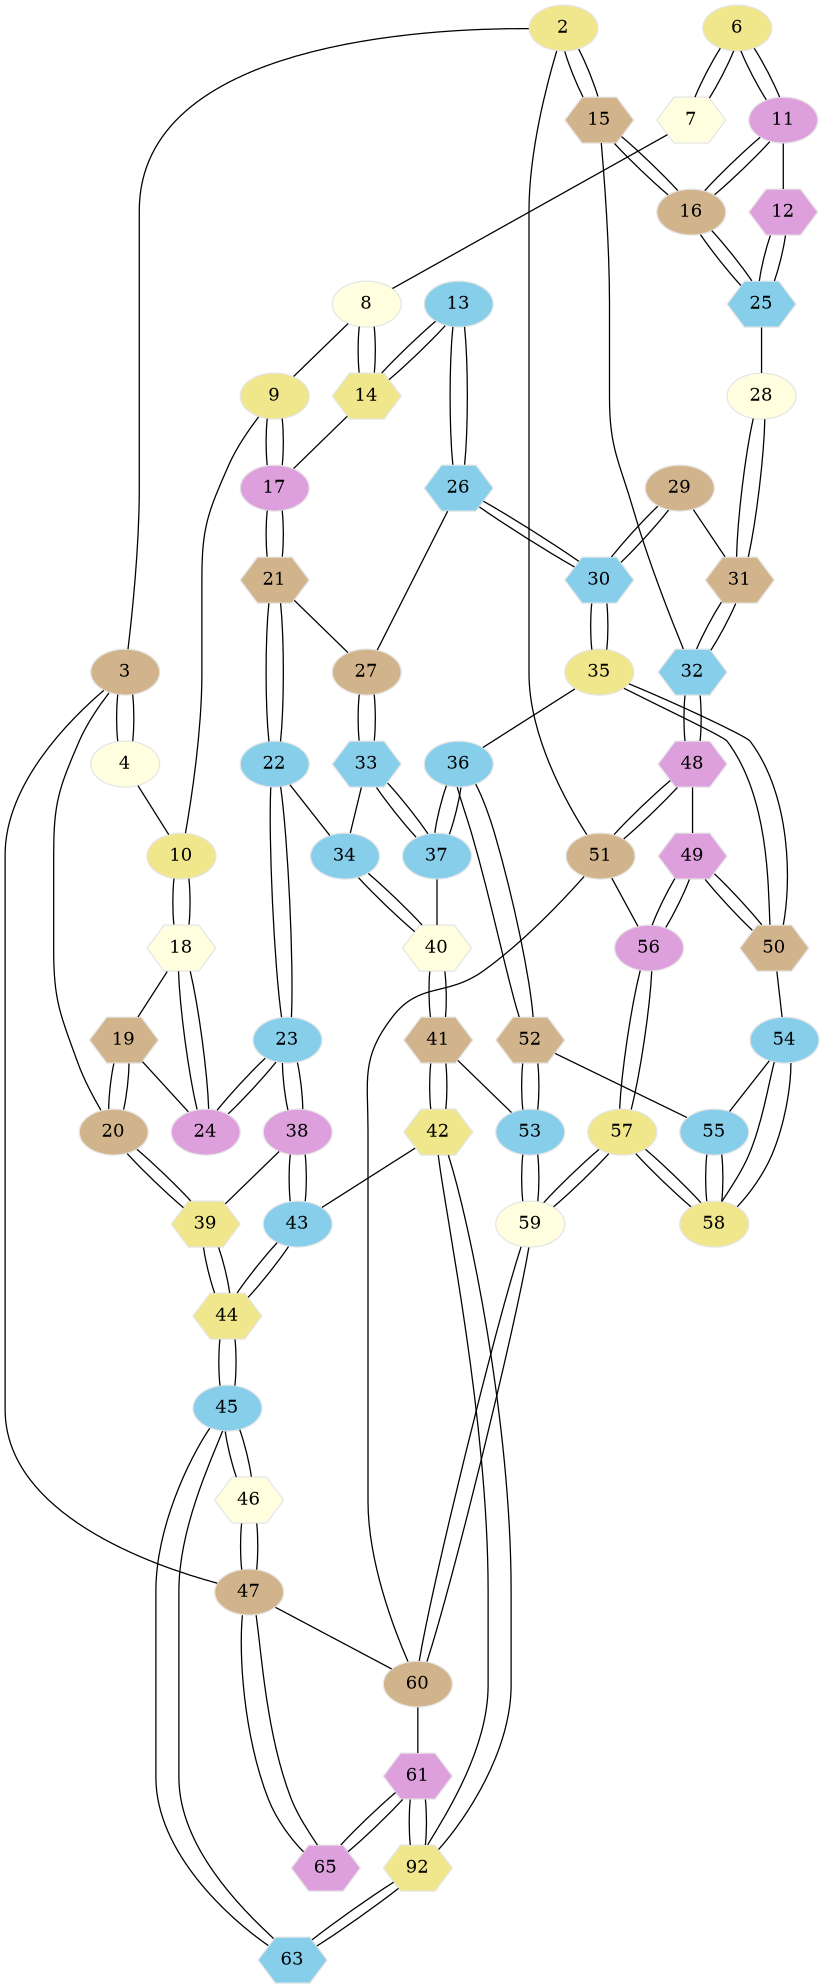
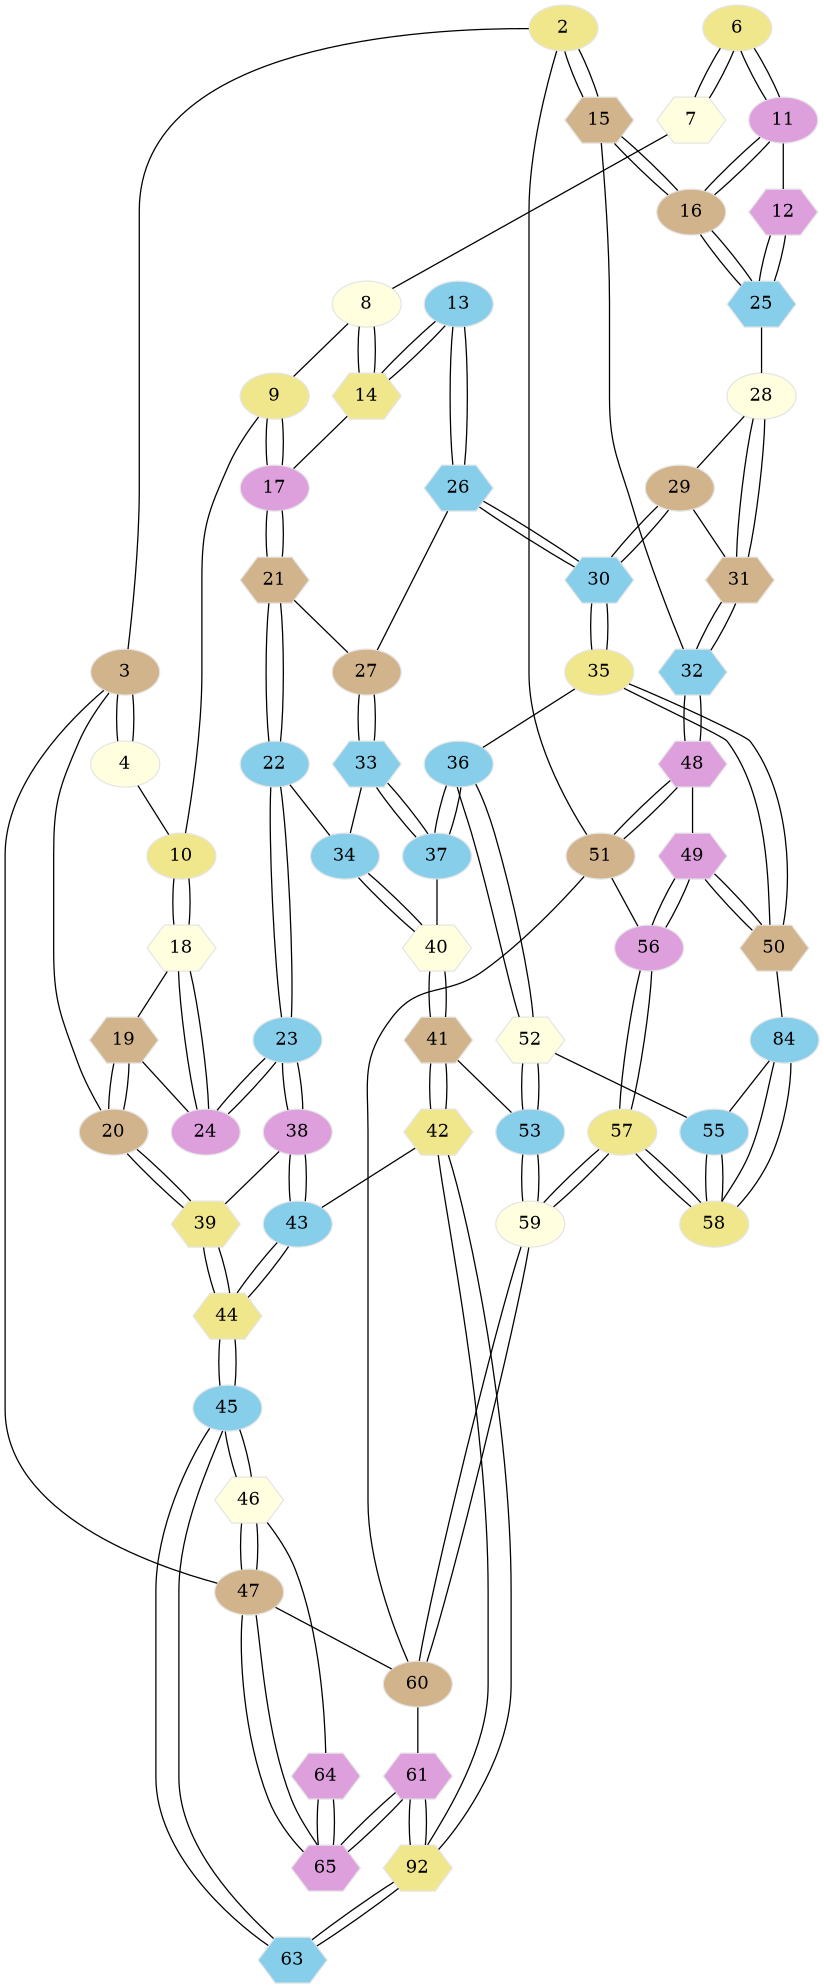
edge "28" -- "29": added
node "52": fillcolor tan -> lightyellow
node "54": label "54" -> "84"
node "64": added
